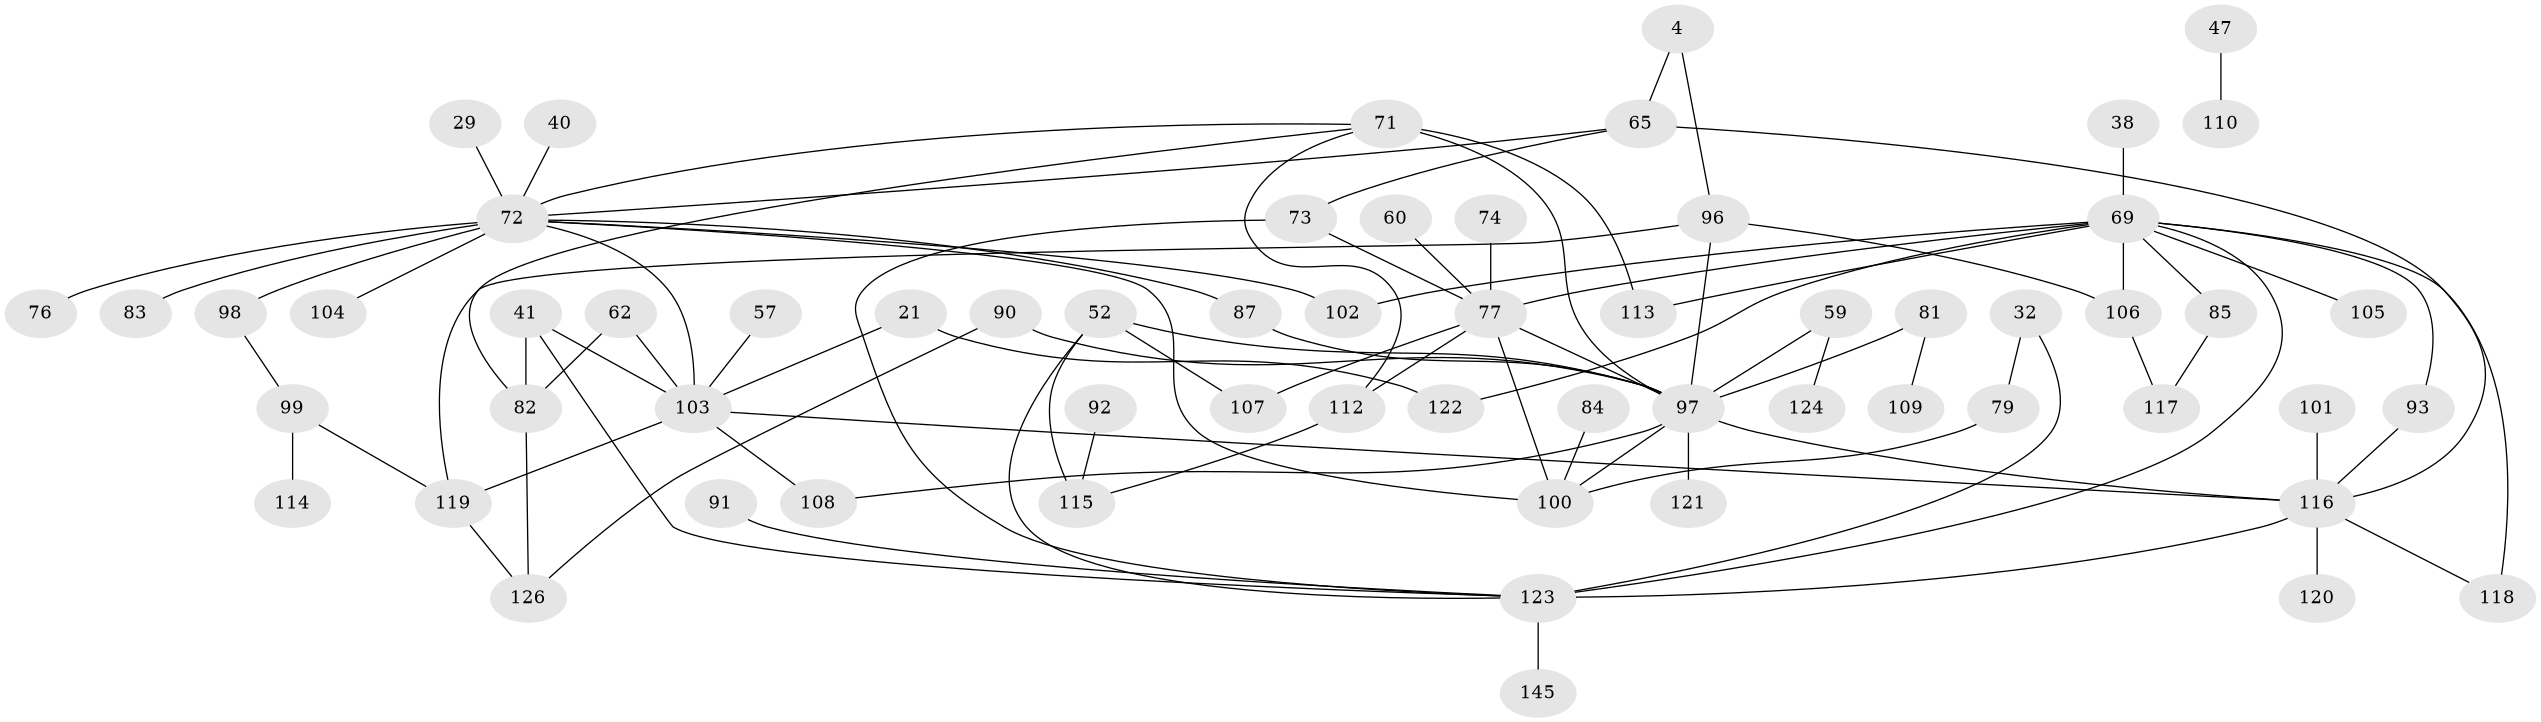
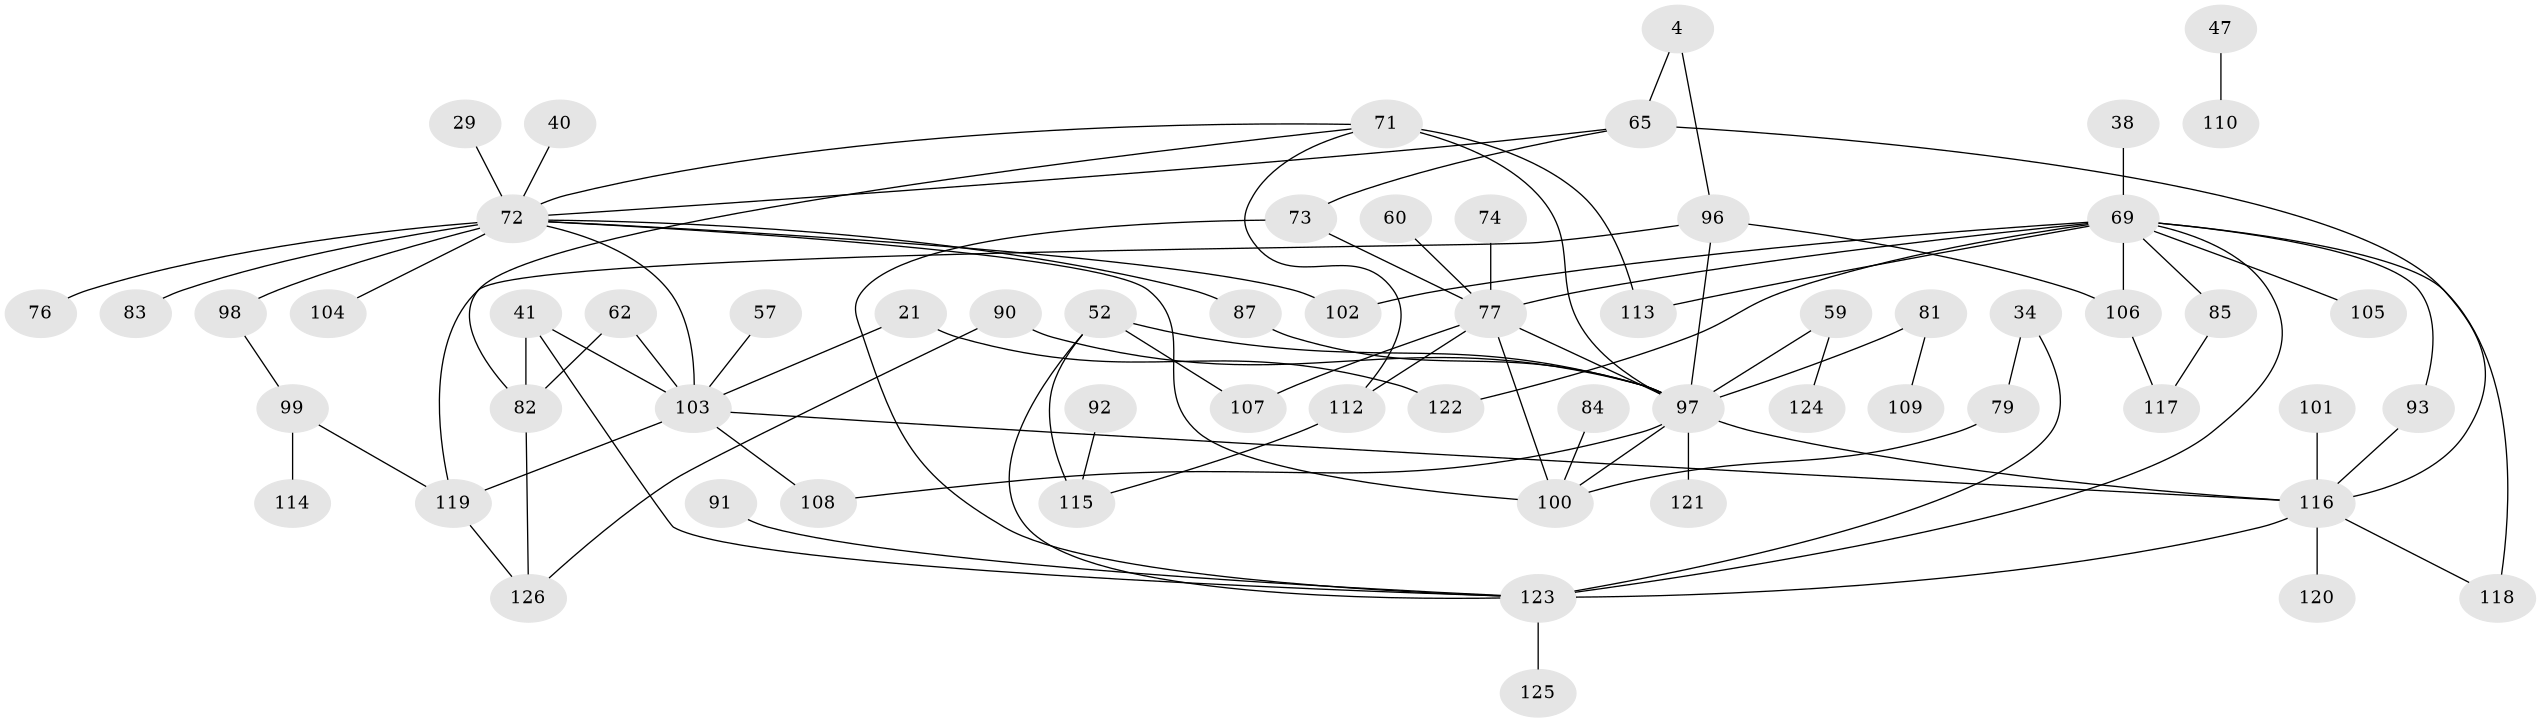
node "32": label "32" -> "34"
node "145": label "145" -> "125"
